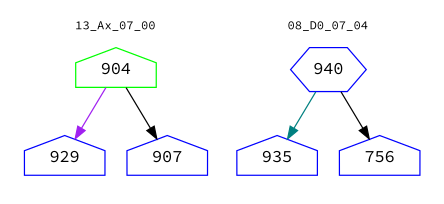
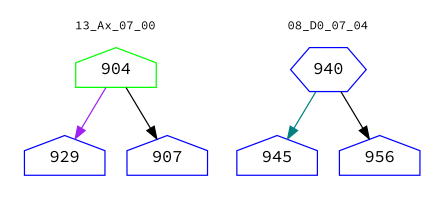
node "935": label "935" -> "945"
node "756": label "756" -> "956"
